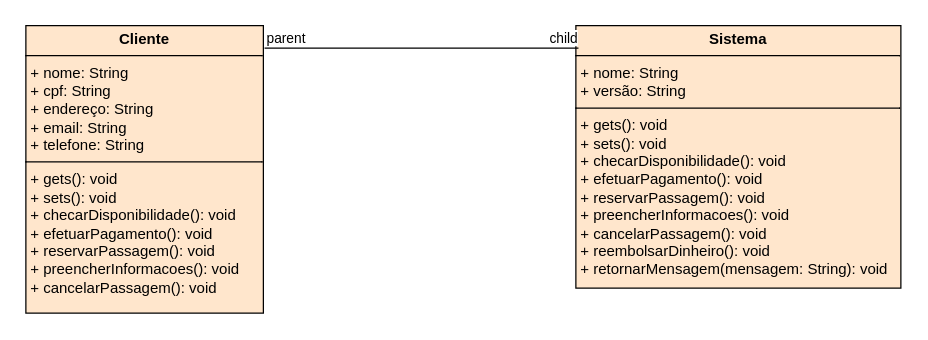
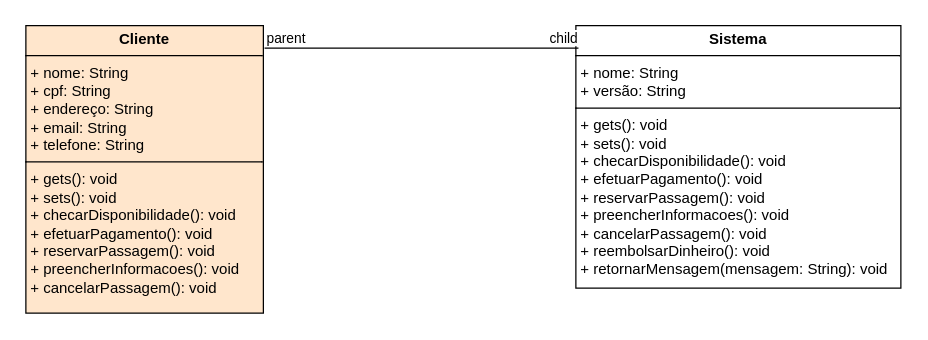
node "Sistema + nome: String + versão: String + gets(): void + sets(): void + checarDisponibilidade(): void + efetuarPagamento(): void + reservarPassagem(): void + preencherInformacoes(): void + cancelarPassagem(): void + reembolsarDinheiro(): void + retornarMensagem(mensagem: String): void": fillcolor #ffe6cc -> #ffffff
